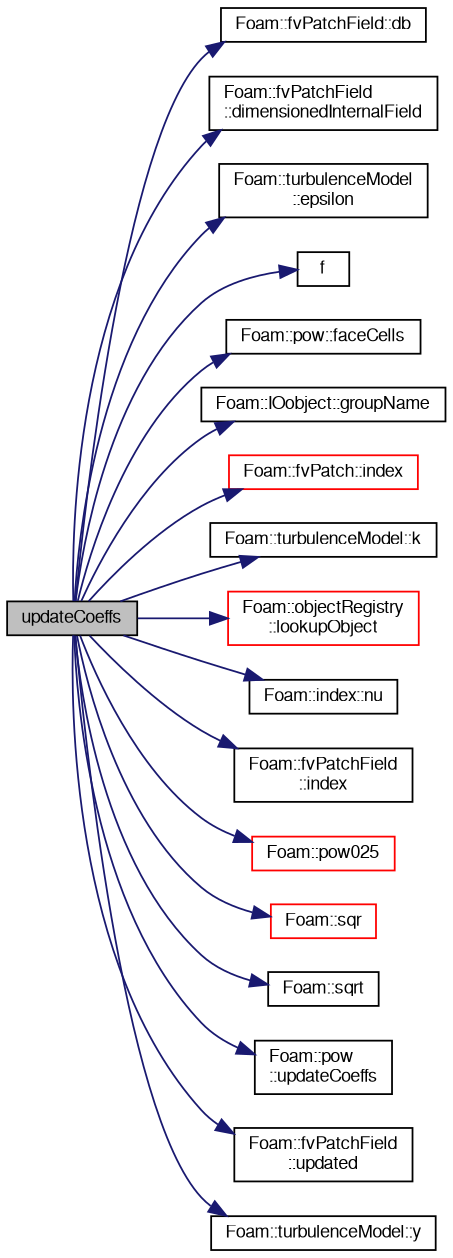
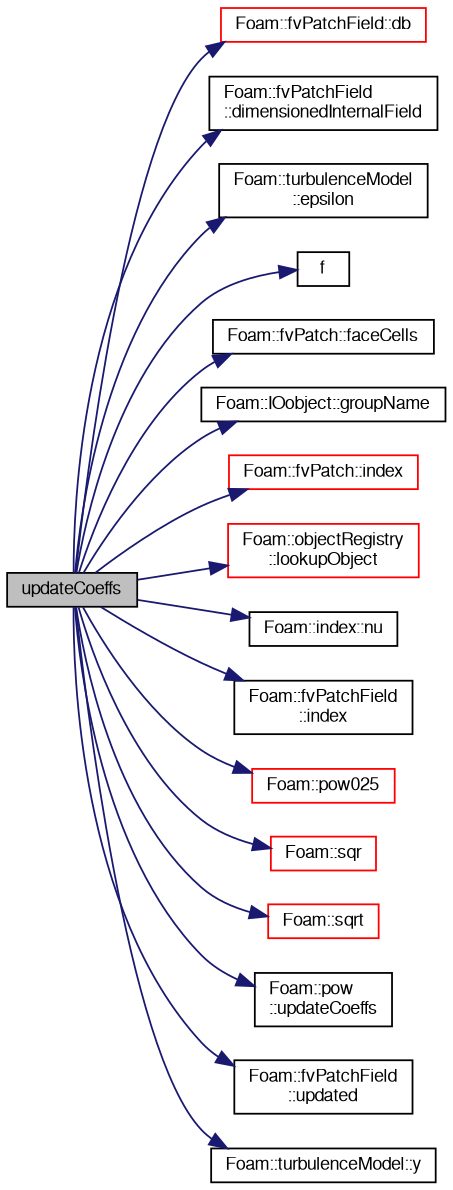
node "Foam::fvPatchField::db": color black -> red
node "Foam::pow::faceCells": label "Foam::pow::faceCells" -> "Foam::fvPatch::faceCells"
node "Foam::turbulenceModel::k": removed
node "Foam::sqrt": color black -> red
